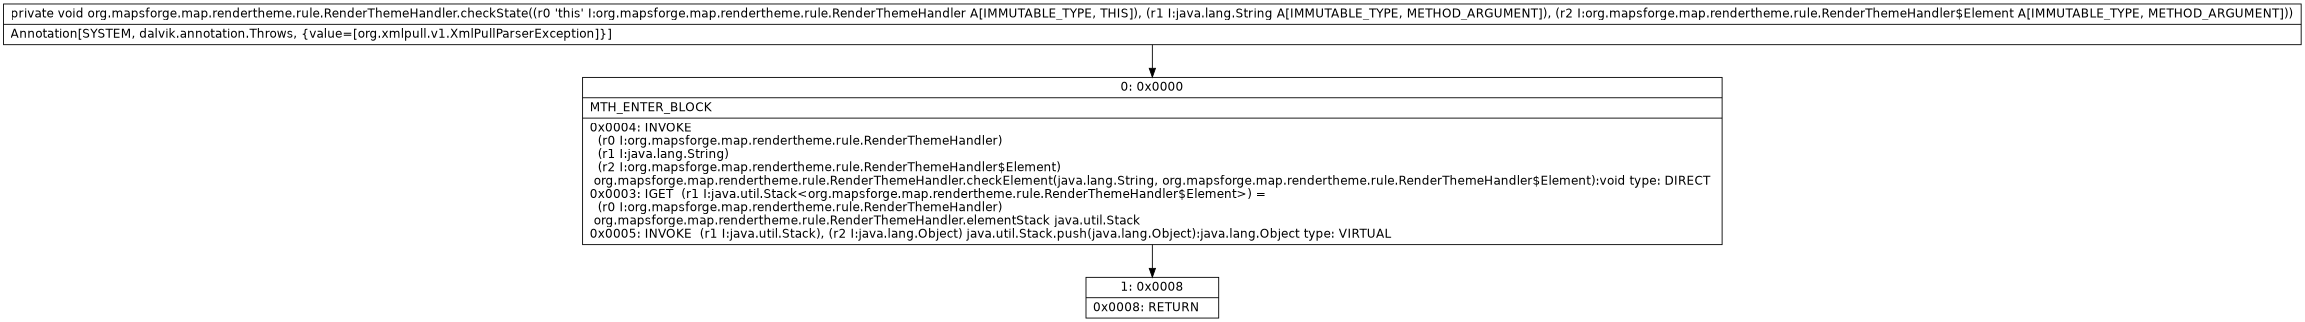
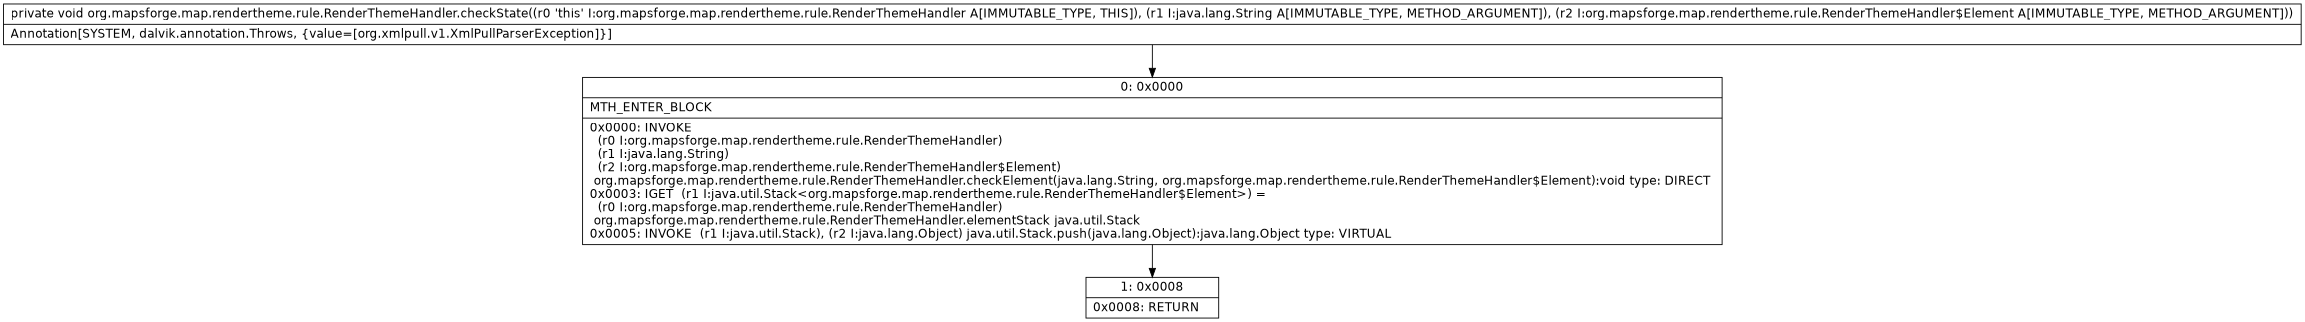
node "0: 0x0000": text "0x0004: INVOKE" -> "0x0000: INVOKE"
